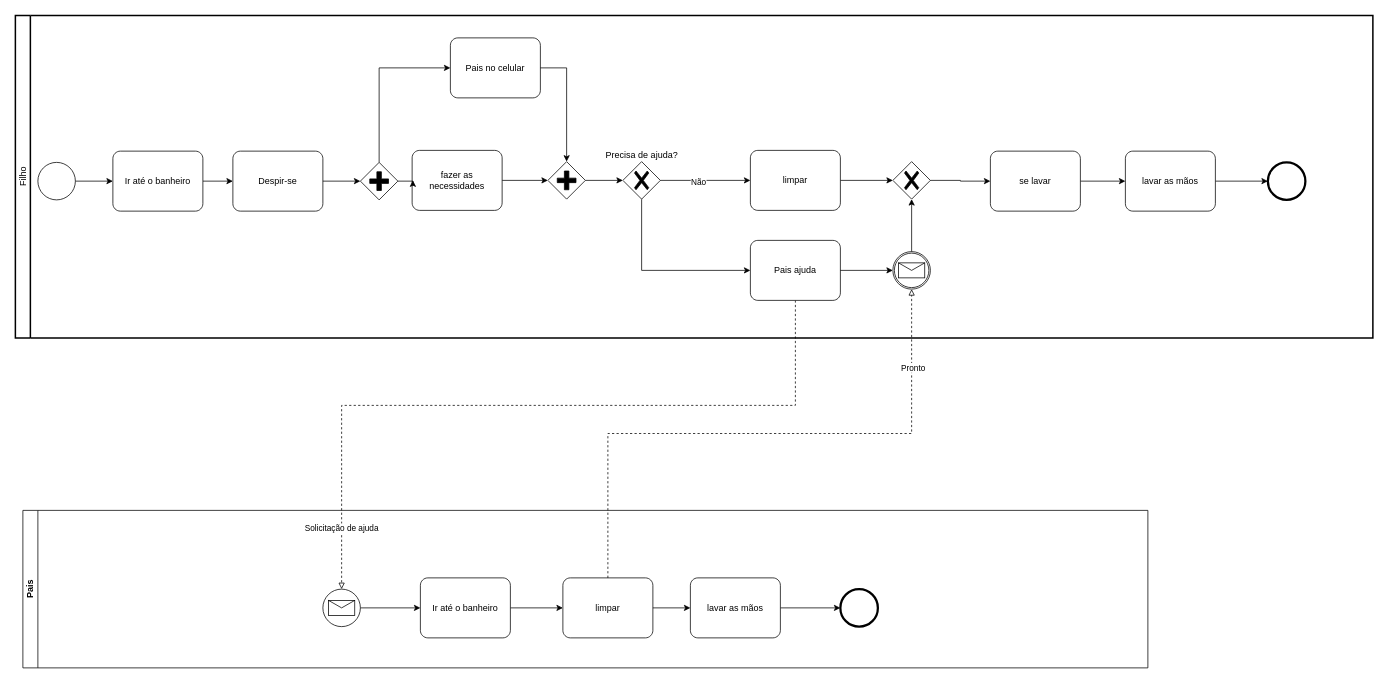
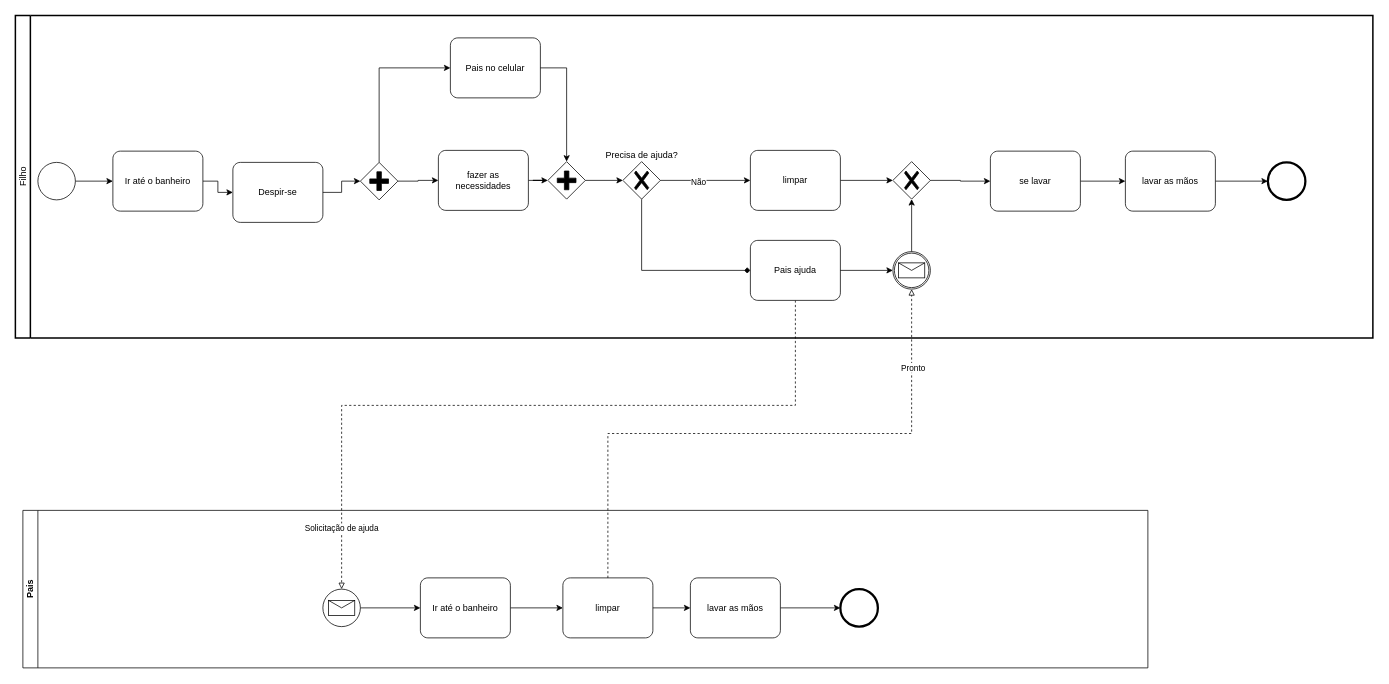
node "fazer as necessidades": moved (457, 180) -> (483, 180)
node "Despir-se": moved (278, 181) -> (278, 192)
edge "Precisa de ajuda?" -> "Pais ajuda": arrowhead classic -> diamond
